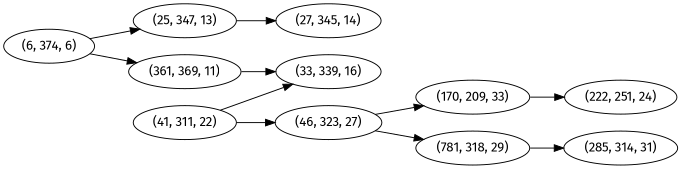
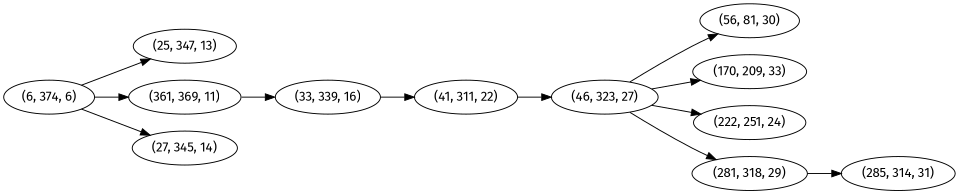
edge "(25, 347, 13)" -> "(27, 345, 14)": now "(6, 374, 6)" -> "(27, 345, 14)"
node "(56, 81, 30)": added
edge "(170, 209, 33)" -> "(222, 251, 24)": now "(46, 323, 27)" -> "(222, 251, 24)"
edge "(41, 311, 22)" -> "(33, 339, 16)": reversed
node "(781, 318, 29)": label "(781, 318, 29)" -> "(281, 318, 29)"
